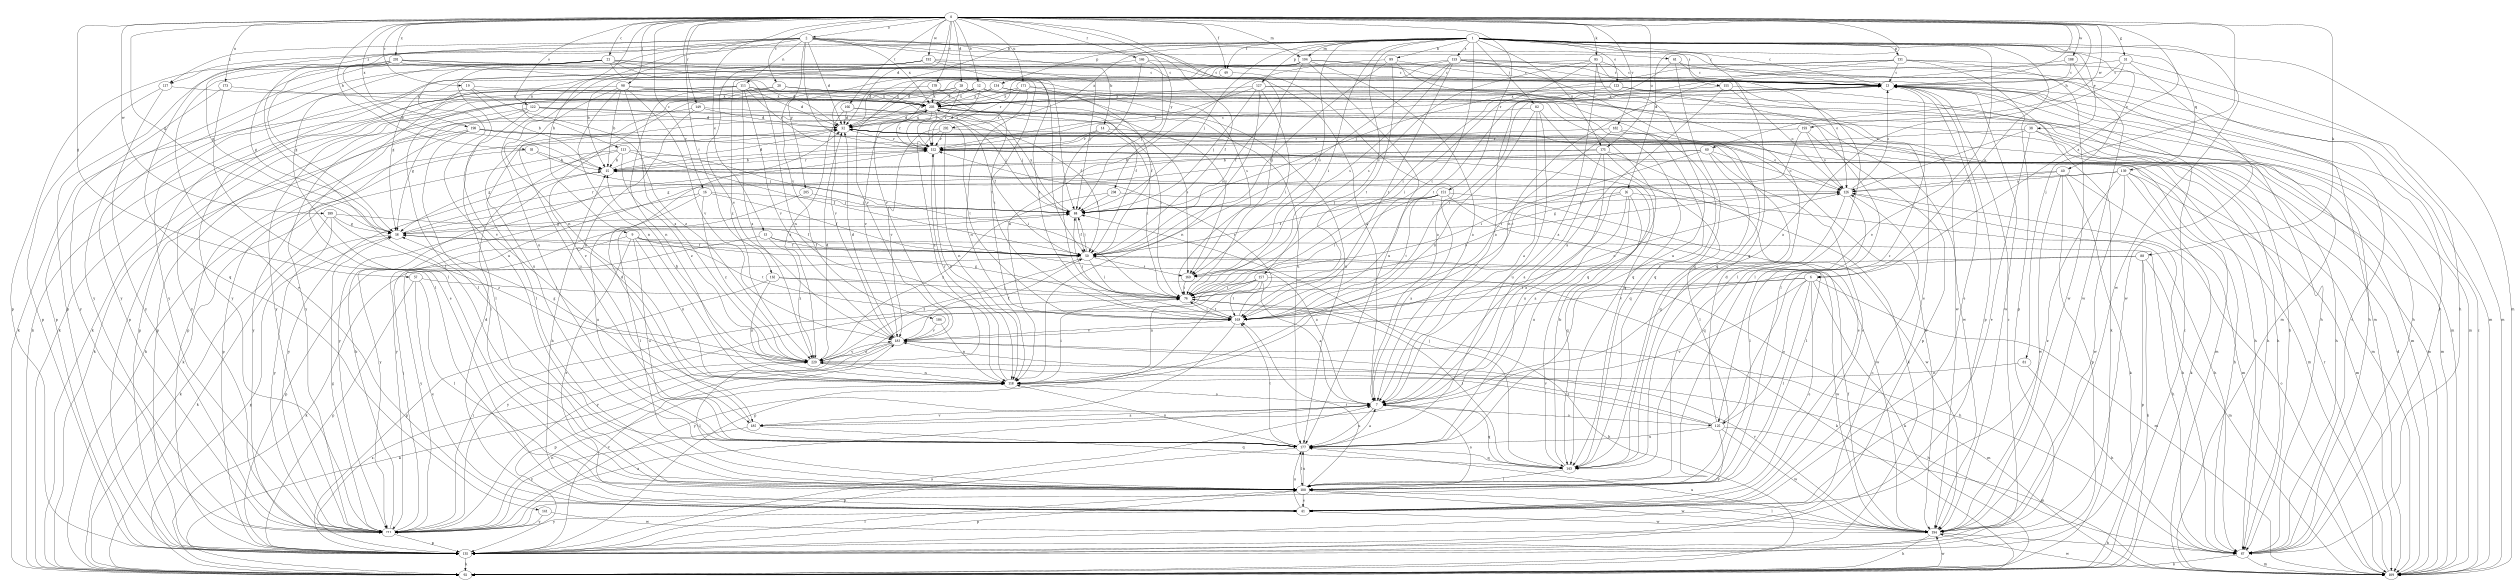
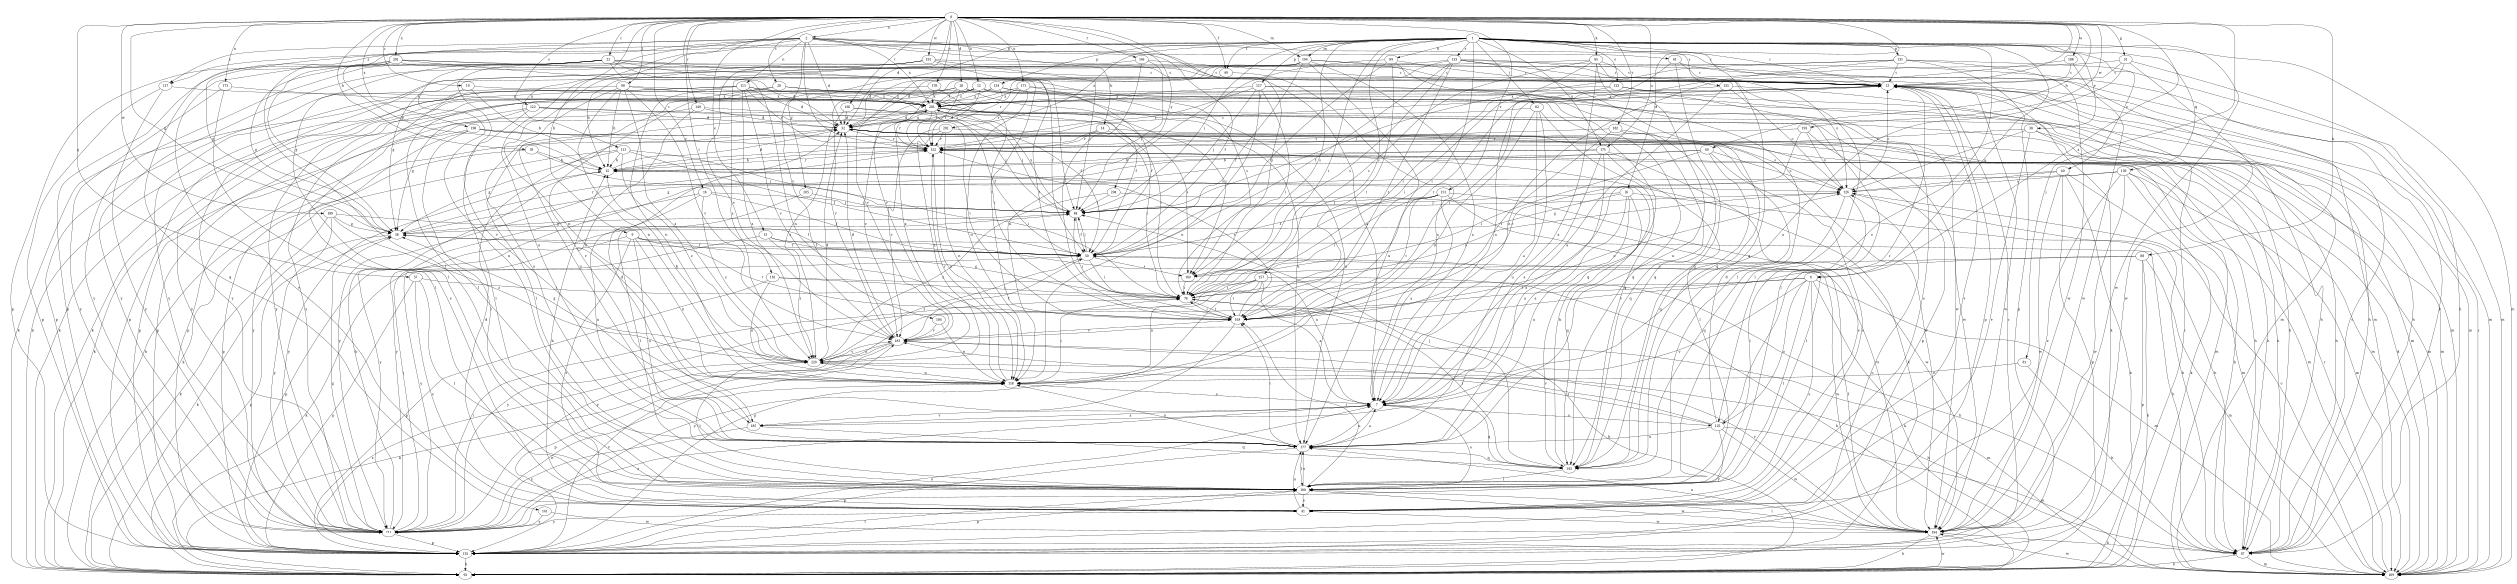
edge "19" -> "220": now "134" -> "220"
